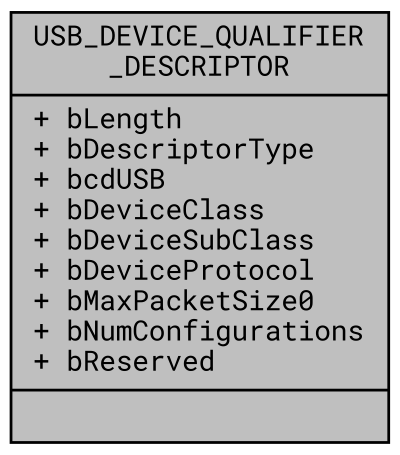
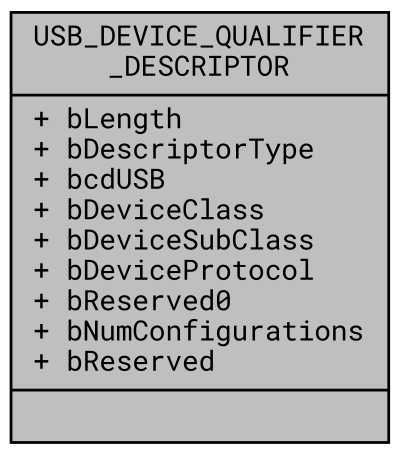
node "USB_DEVICE_QUALIFIER": text "+ bMaxPacketSize0" -> "+ bReserved0"
